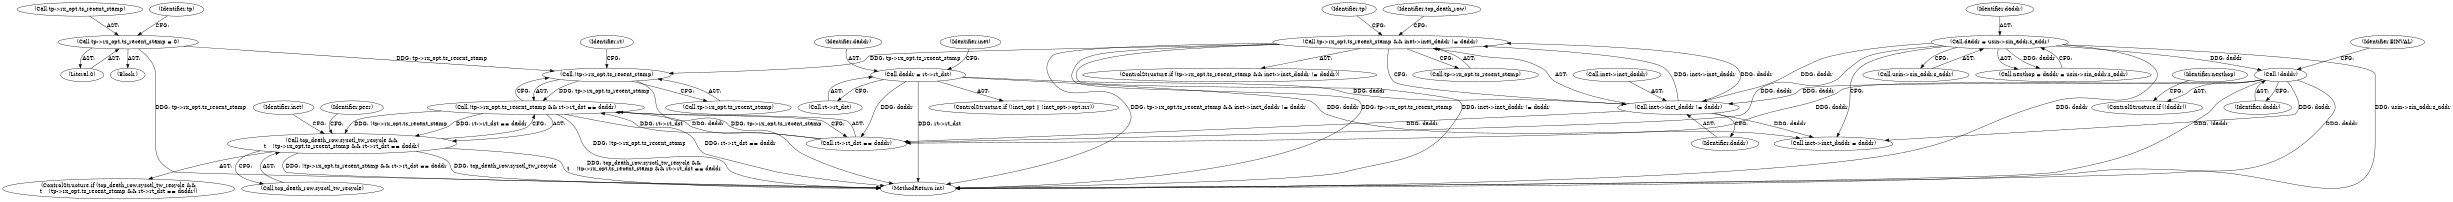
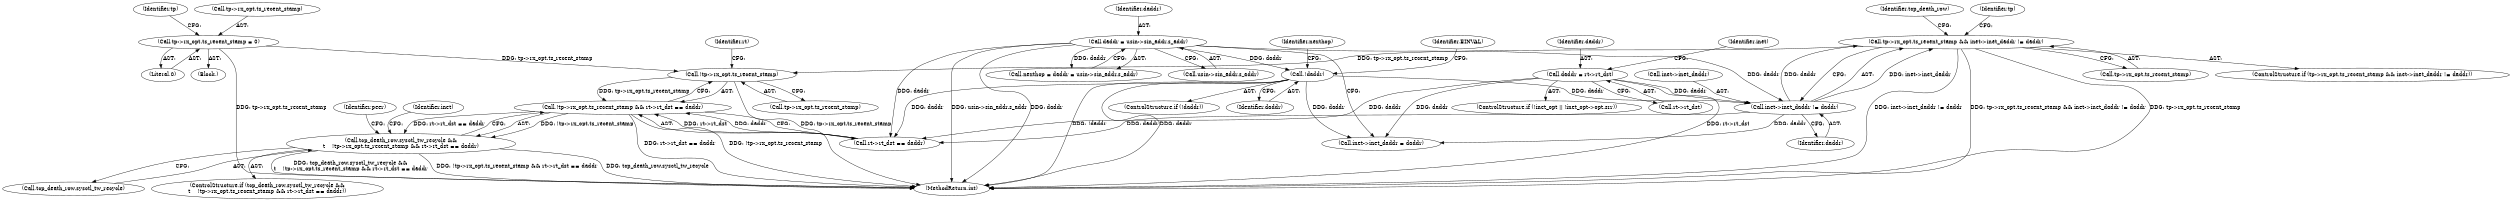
edge "(Identifier,nexthop)" -> "(ControlStructure,if (!daddr))": now "(Identifier,nexthop)" -> "(Call,!daddr)"
